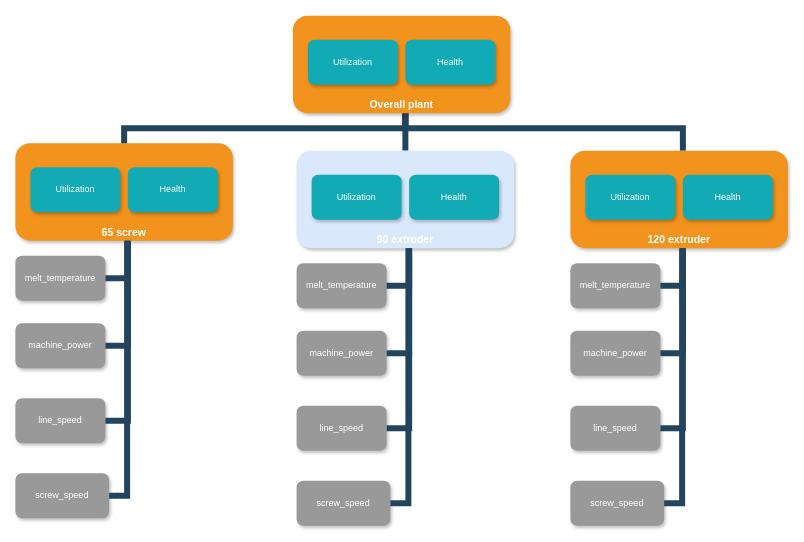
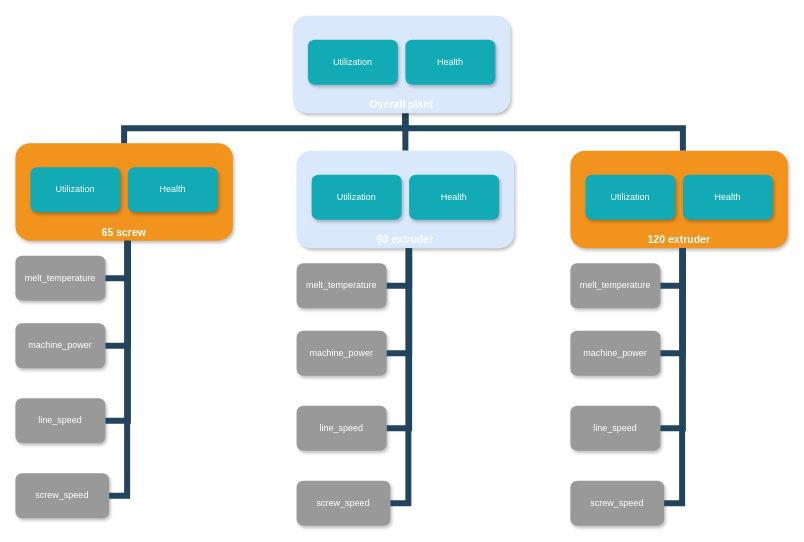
node "Overall plant": fillcolor #f2931e -> #dae8fc
